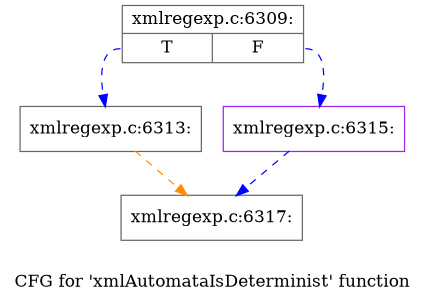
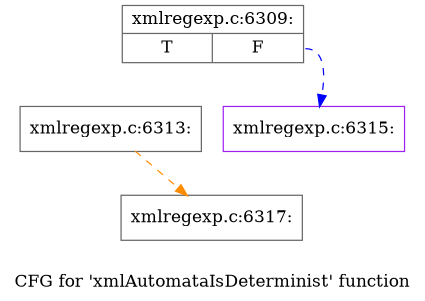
edge "xmlregexp.c:6309:" -> "xmlregexp.c:6313:": removed
edge "xmlregexp.c:6315:" -> "xmlregexp.c:6317:": removed
